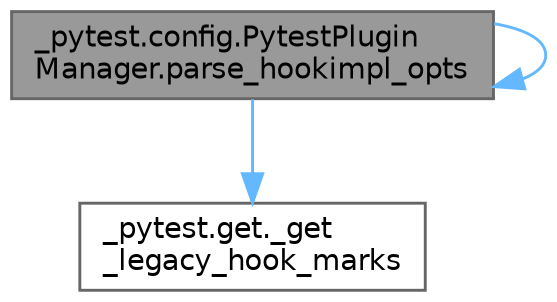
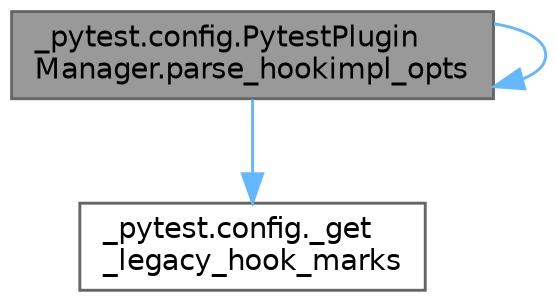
node "_pytest.get._get _legacy_hook_marks": label "_pytest.get._get _legacy_hook_marks" -> "_pytest.config._get _legacy_hook_marks"
